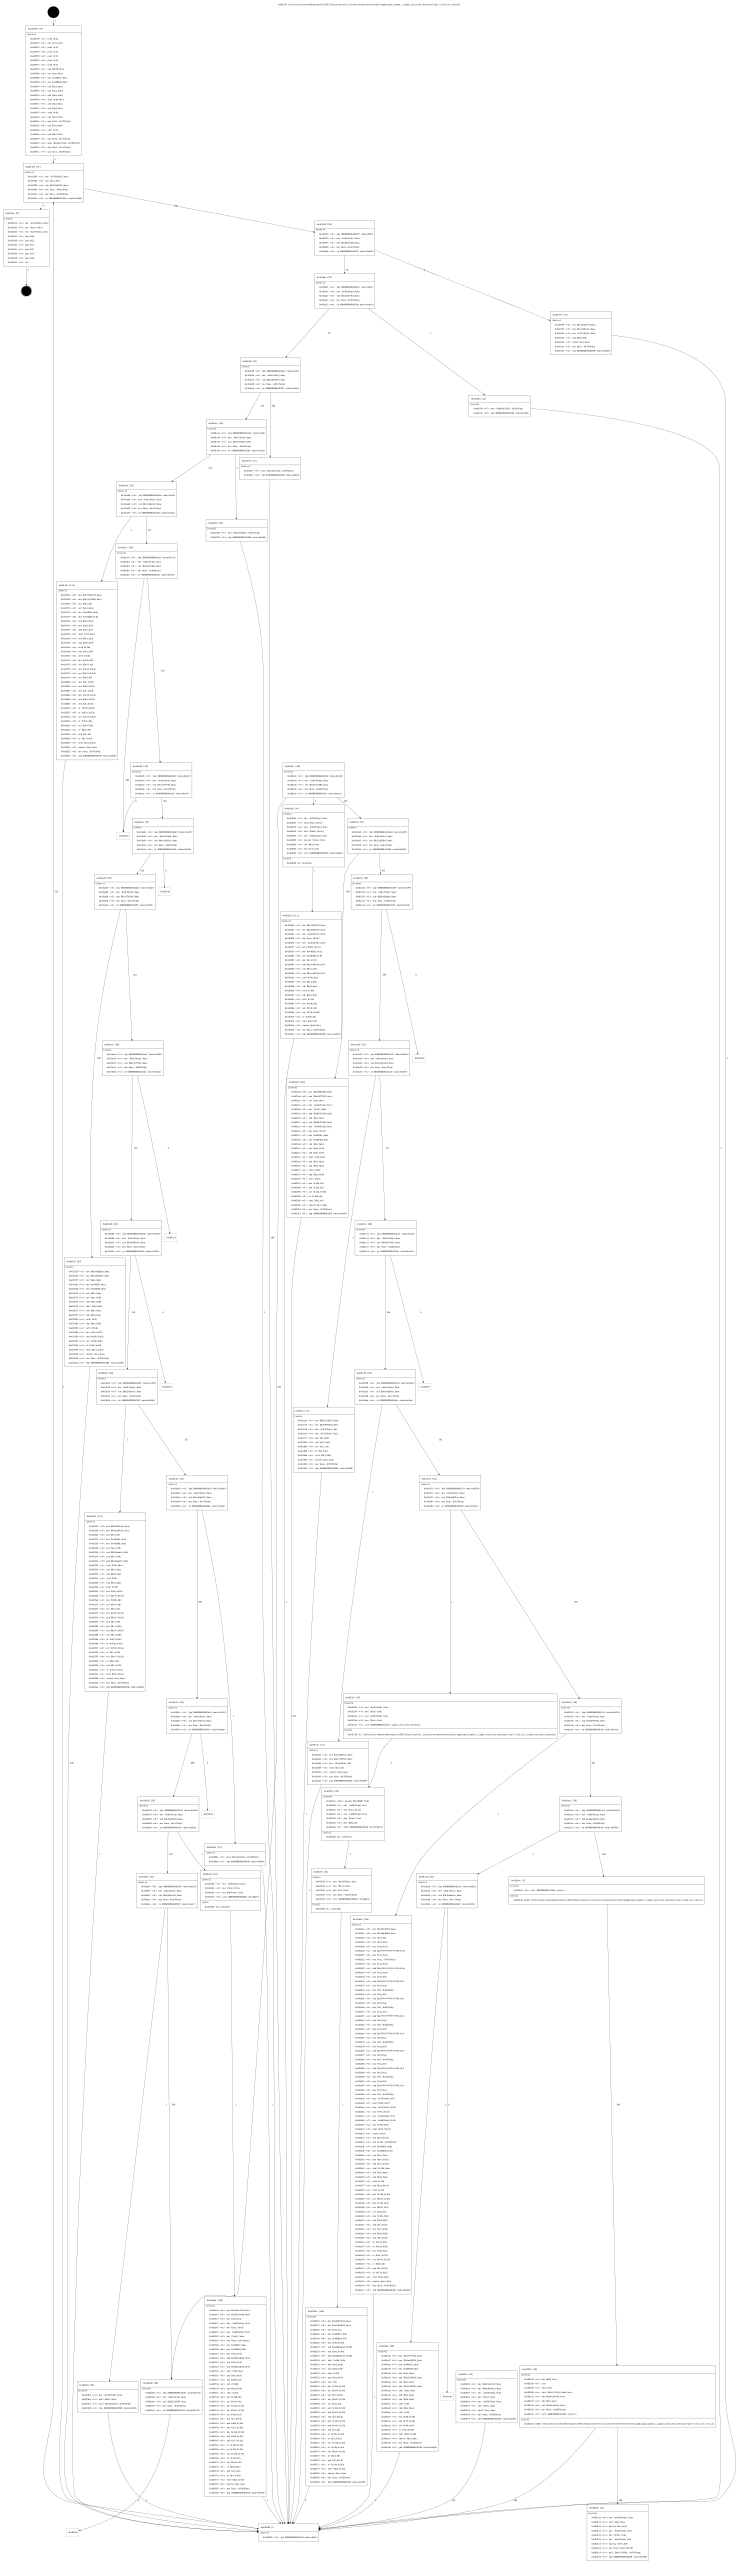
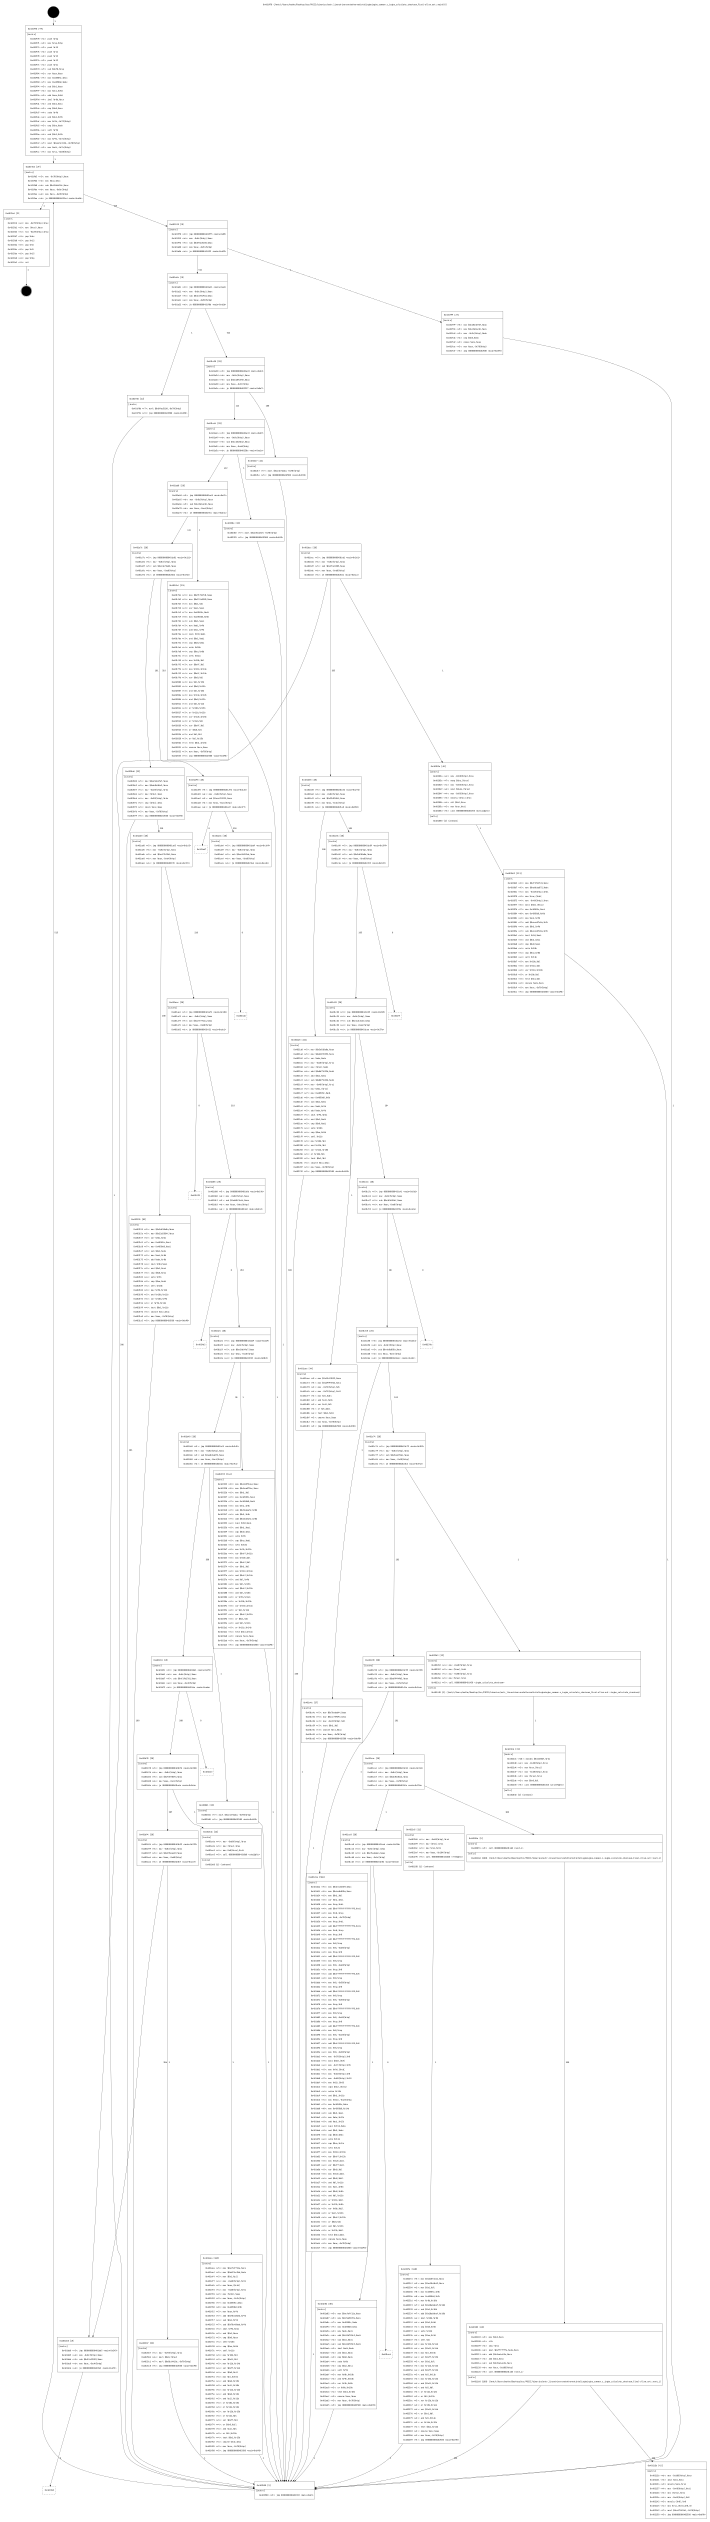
edge "0x401a7c [28]" -> "0x401e67": now "0x401a7c [28]" -> "0x4020dd [33]"
edge "0x401ab4 [28]" -> "0x401ad0 [28]": now "0x4020dd [33]" -> "0x401ad0 [28]"
edge "0x4022c6 [31]" -> "0x4022e5 [21]": removed, label "1"
